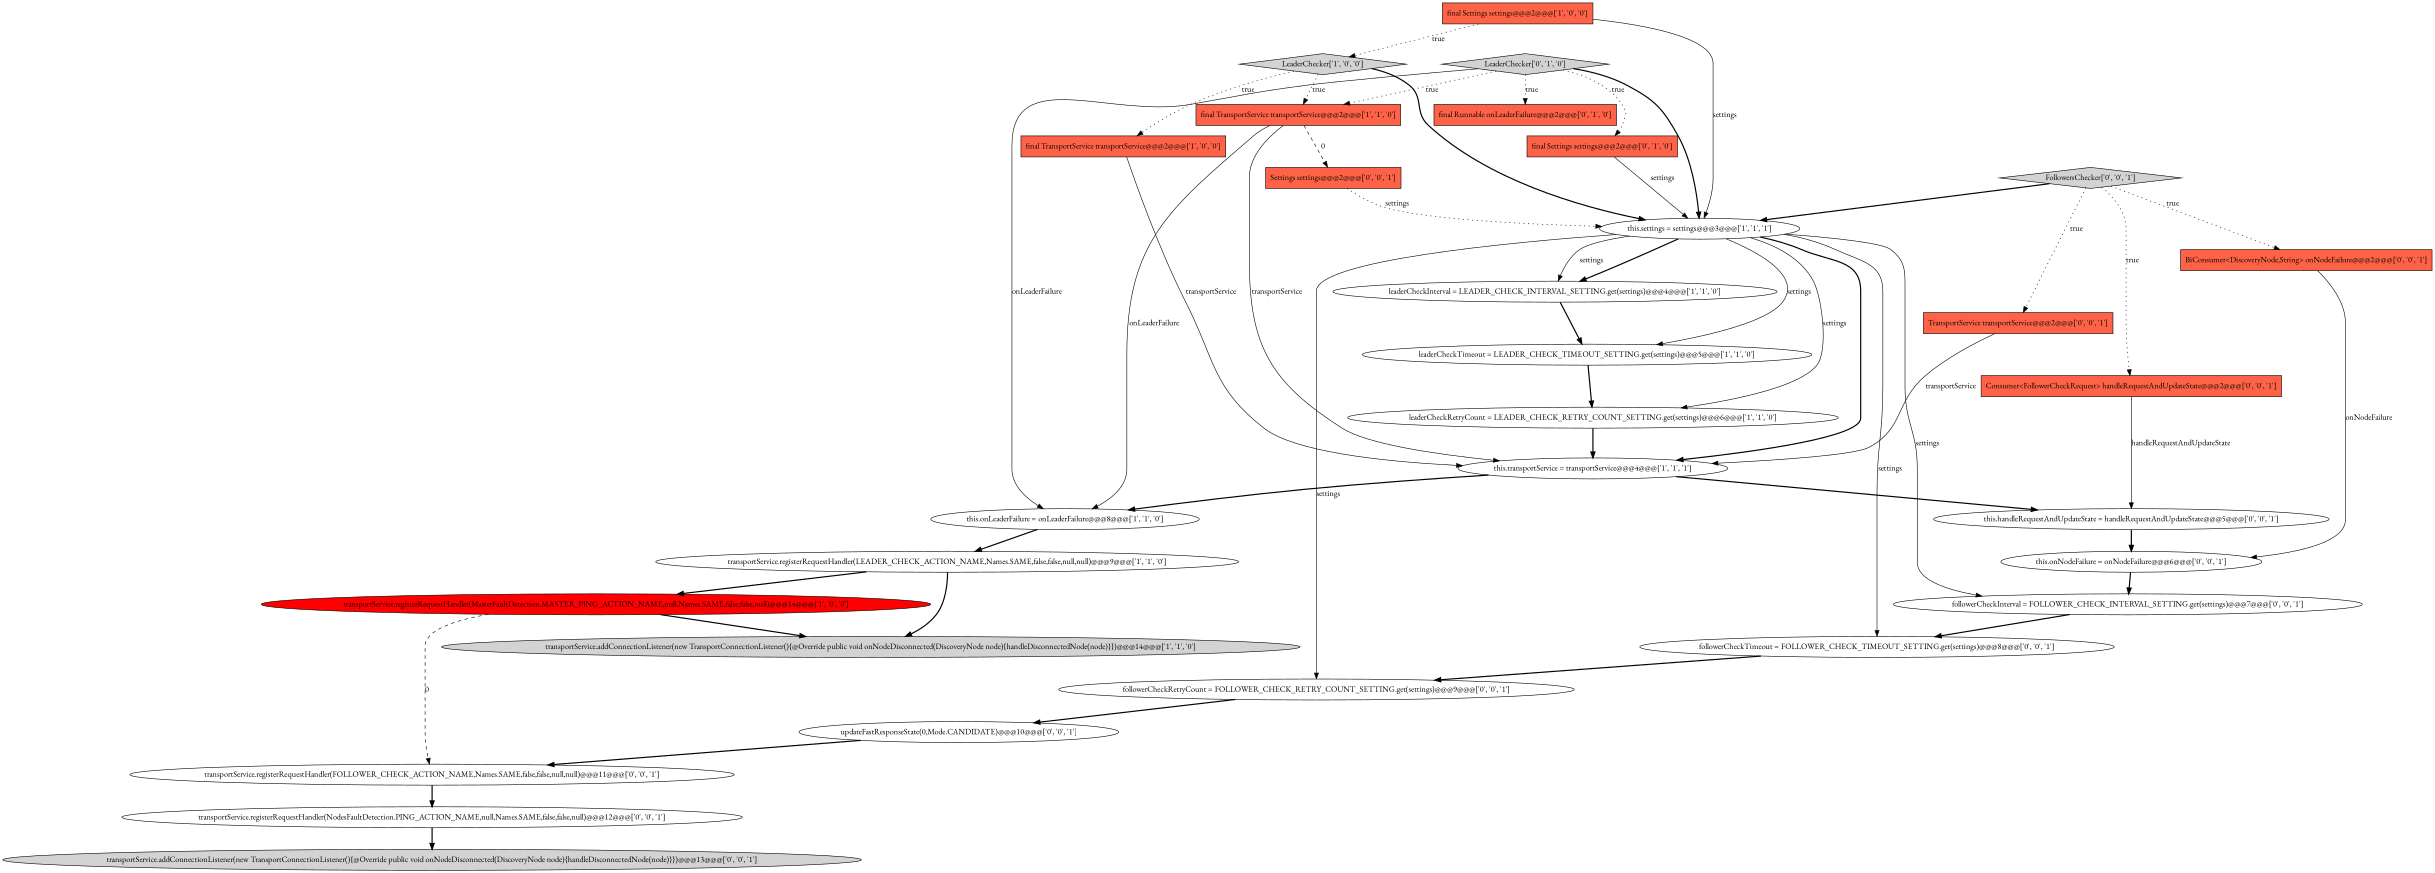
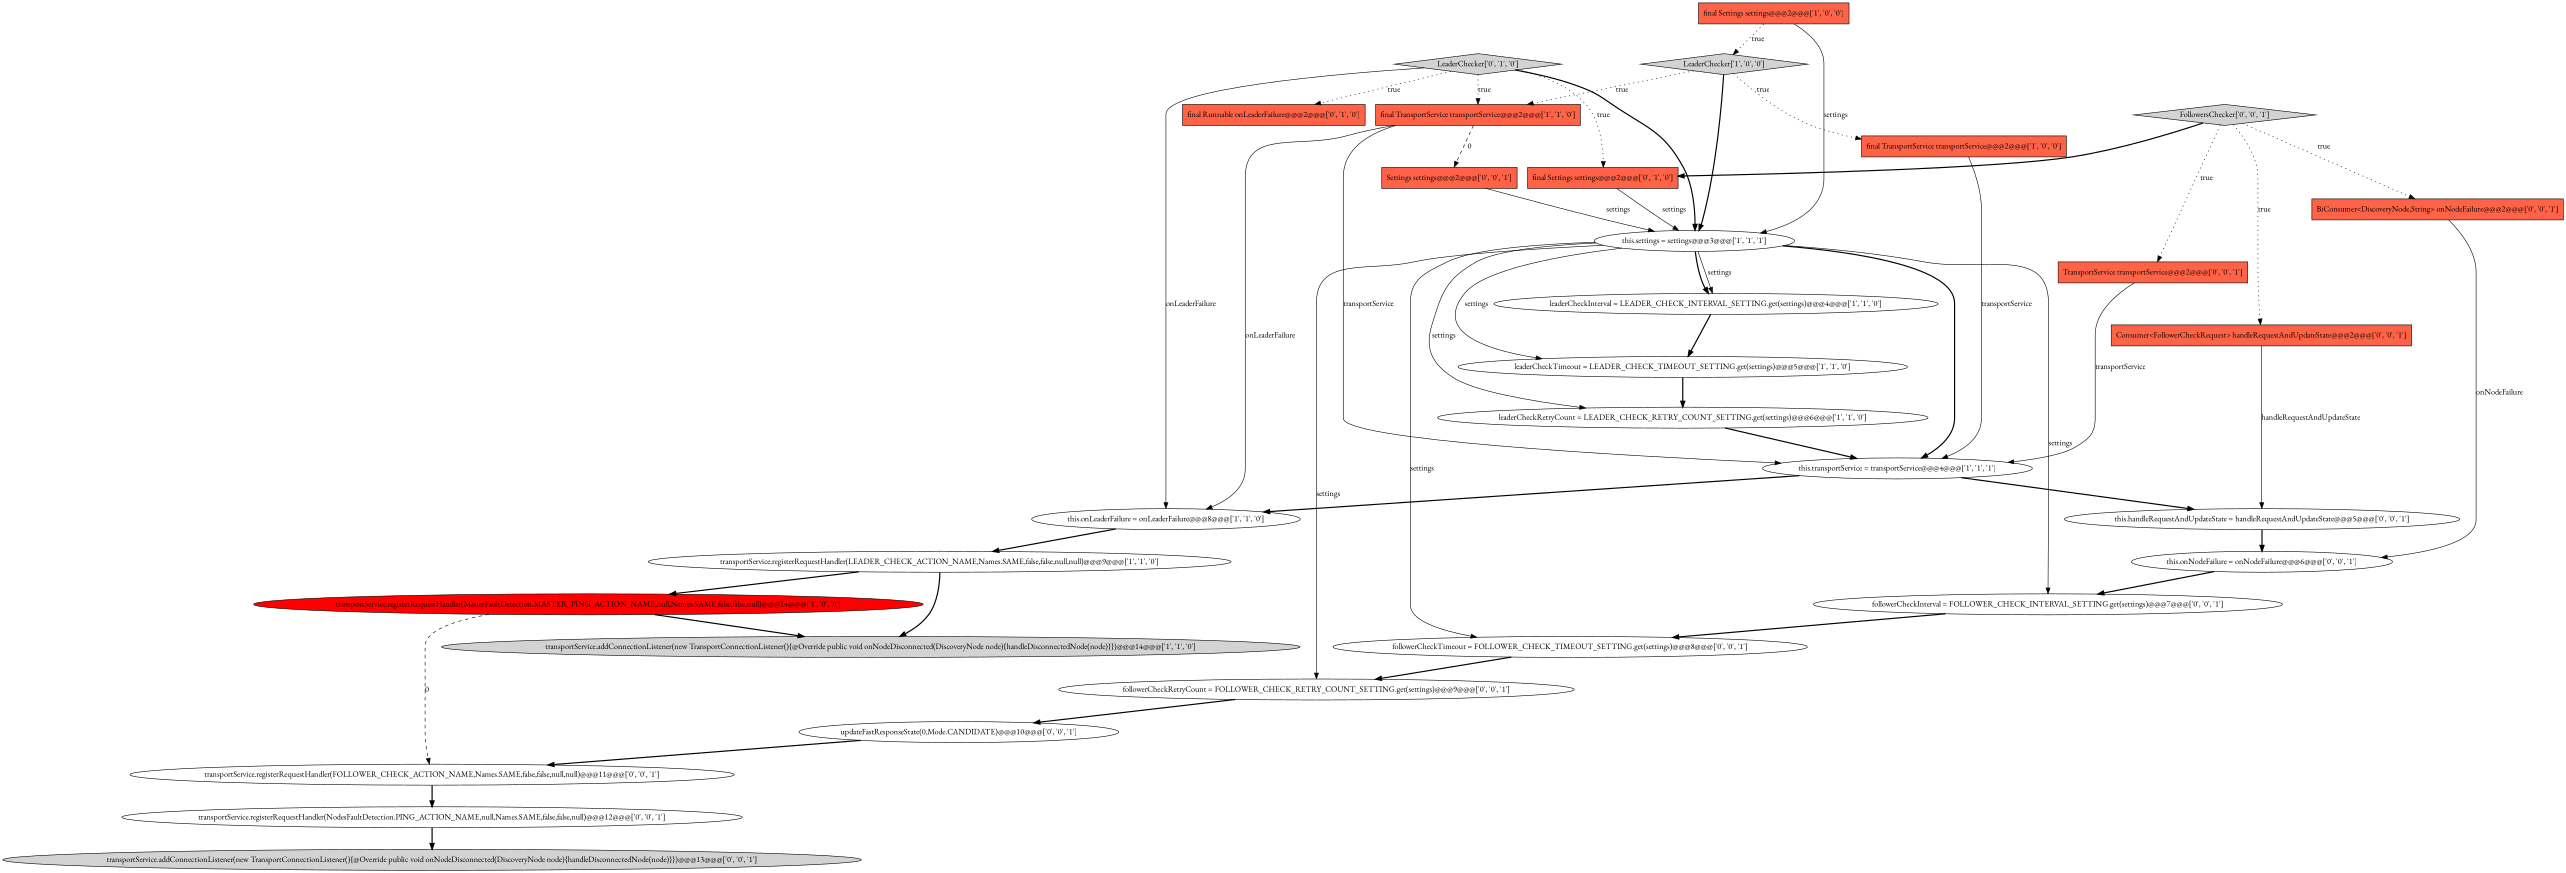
edge "FollowersChecker['0', '0', '1']" -> "this.settings = settings@@@3@@@['1', '1', '1']": now "FollowersChecker['0', '0', '1']" -> "final Settings settings@@@2@@@['0', '1', '0']"
edge "Settings settings@@@2@@@['0', '0', '1']" -> "this.settings = settings@@@3@@@['1', '1', '1']": style dotted -> solid
